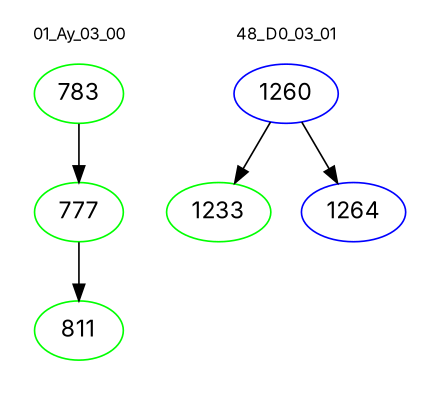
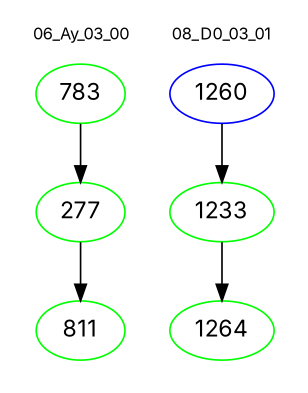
cluster "01_Ay_03_00": label "01_Ay_03_00" -> "06_Ay_03_00"
cluster "48_D0_03_01": label "48_D0_03_01" -> "08_D0_03_01"
edge "1260" -> "1264": now "1233" -> "1264"
node "777": label "777" -> "277"
node "1264": color blue -> green
